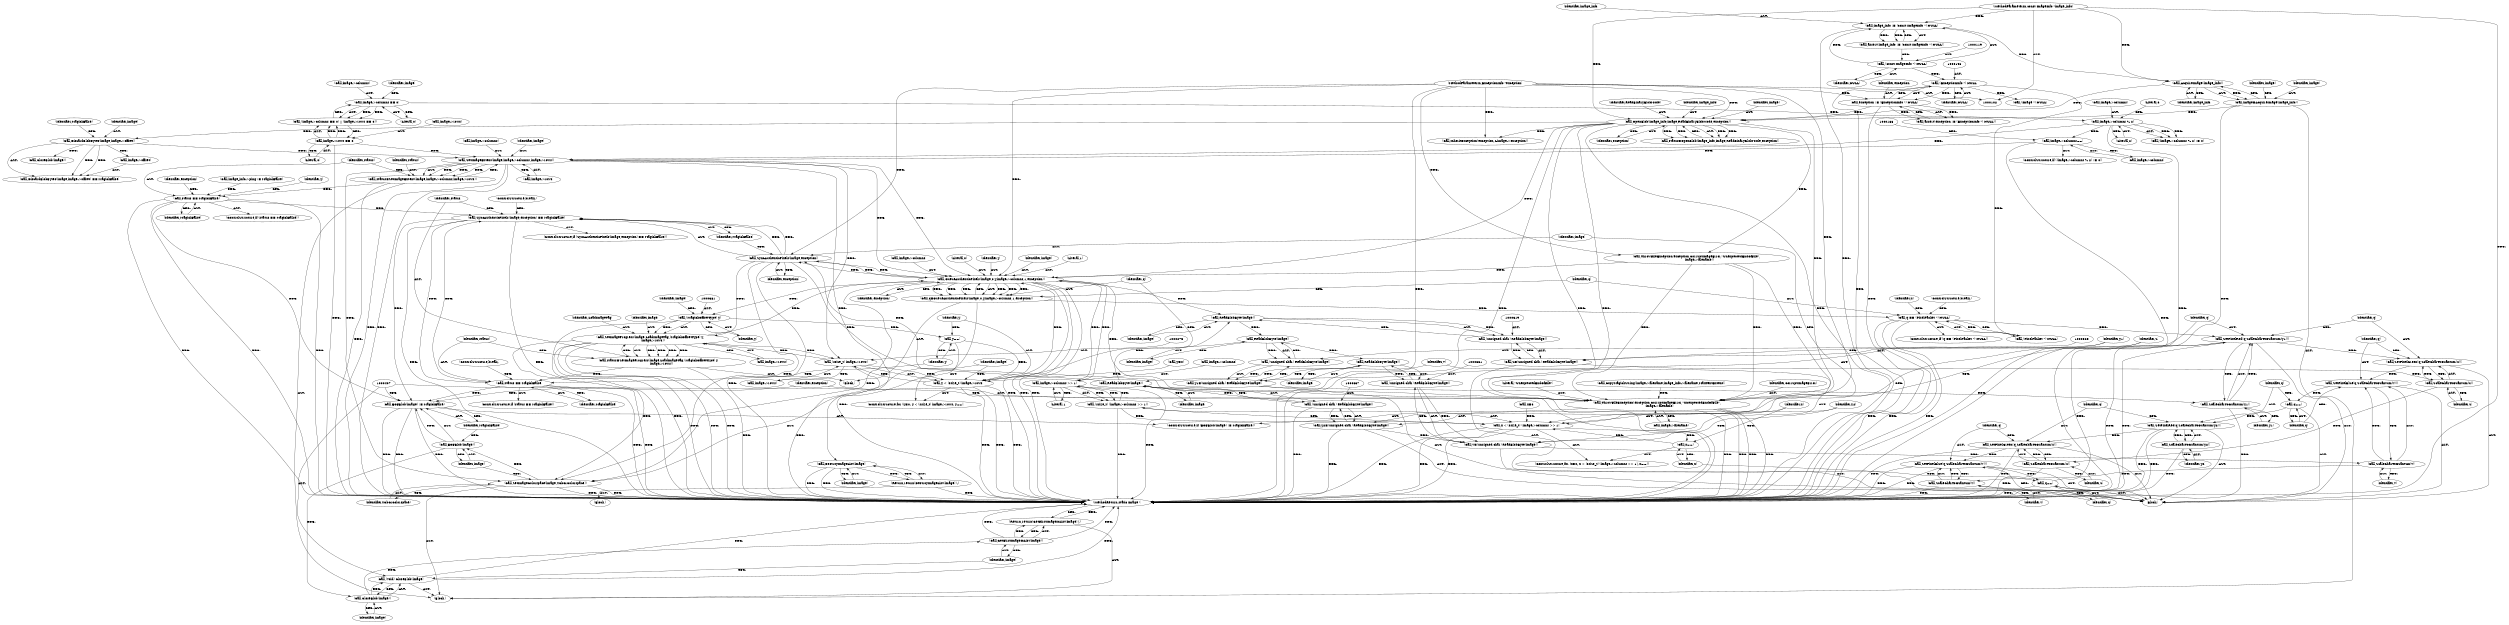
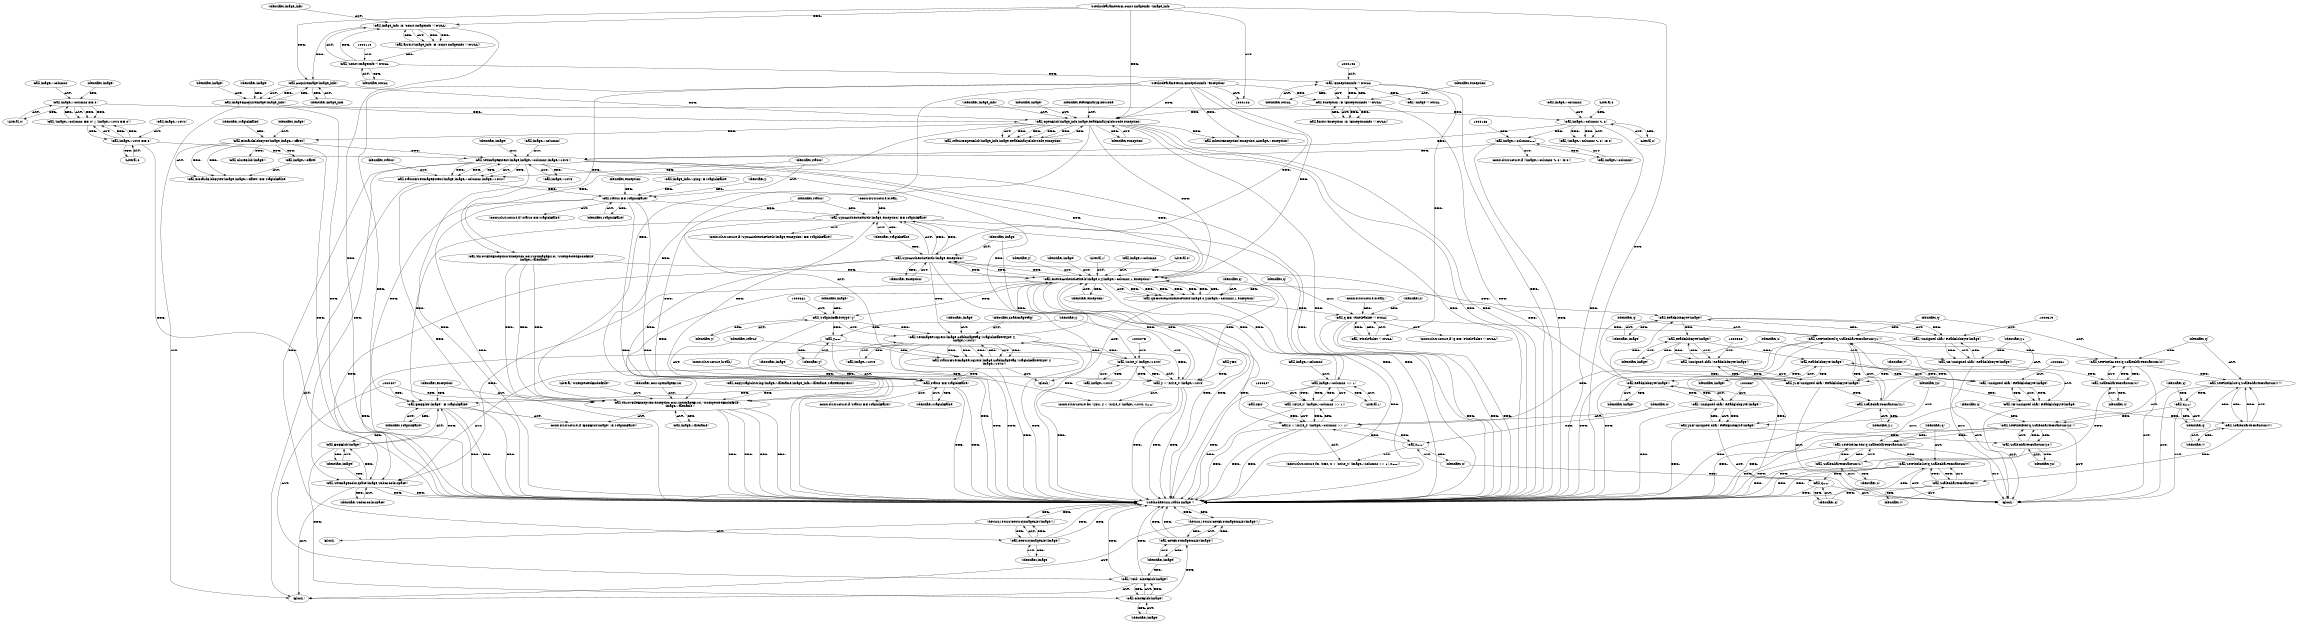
node "1000307": added
edge "(Call,y2=(unsigned char) ReadBlobByte(image))" -> "(Call,v=(unsigned char) ReadBlobByte(image))": now "(Call,y2=(unsigned char) ReadBlobByte(image))" -> "(Call,ScaleCharToQuantum(y2))"
edge "(Call,DiscardBlobBytes(image,image->offset))" -> "(MethodReturn,static Image *)": added, label "DDG:"
edge "(MethodReturn,static Image *)" -> "(Return,return(DestroyImageList(image));)": added, label "CFG:"
